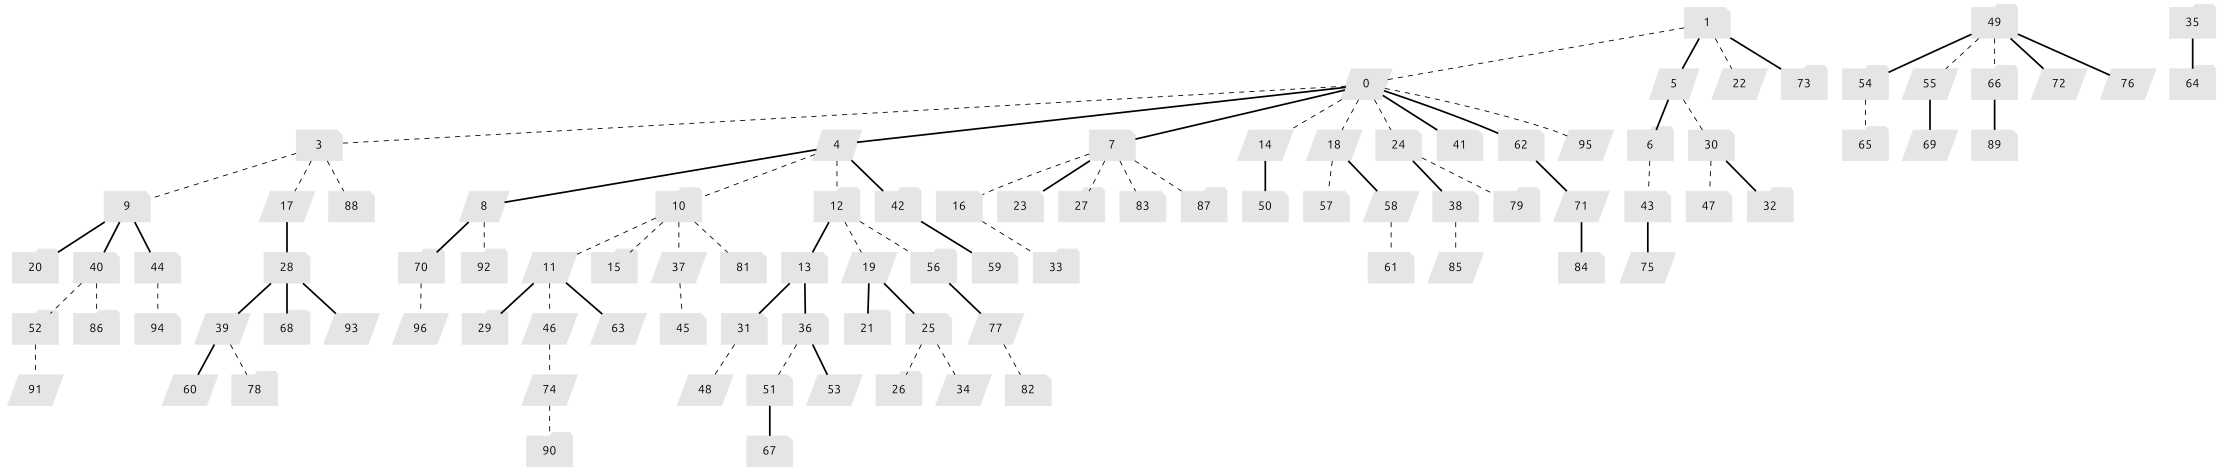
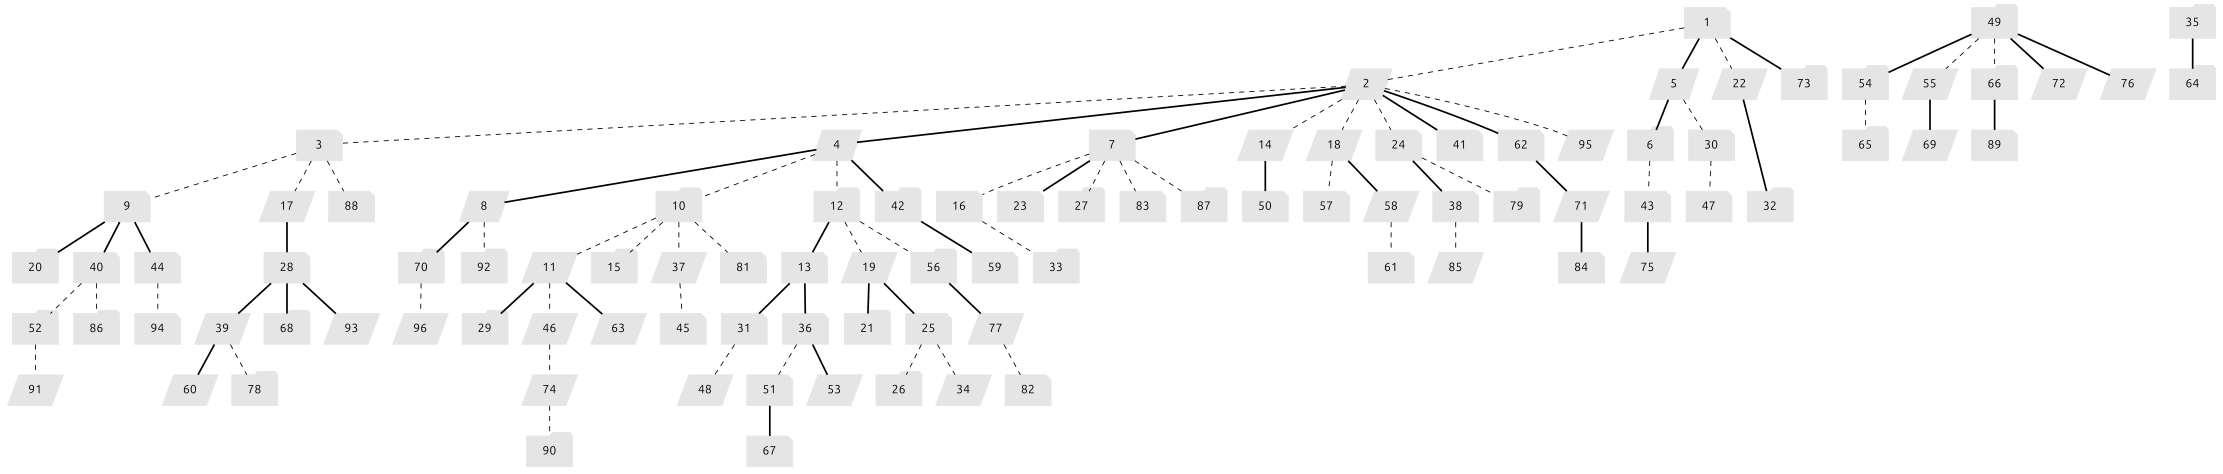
node "0": label "0" -> "2"
edge "30" -- "32": now "22" -- "32"
